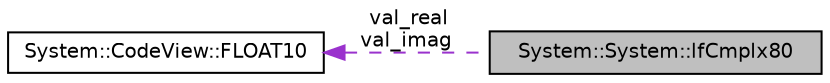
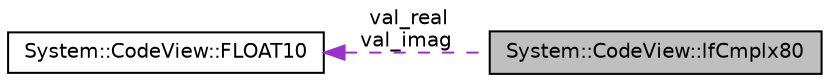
node "System::System::lfCmplx80": label "System::System::lfCmplx80" -> "System::CodeView::lfCmplx80"
